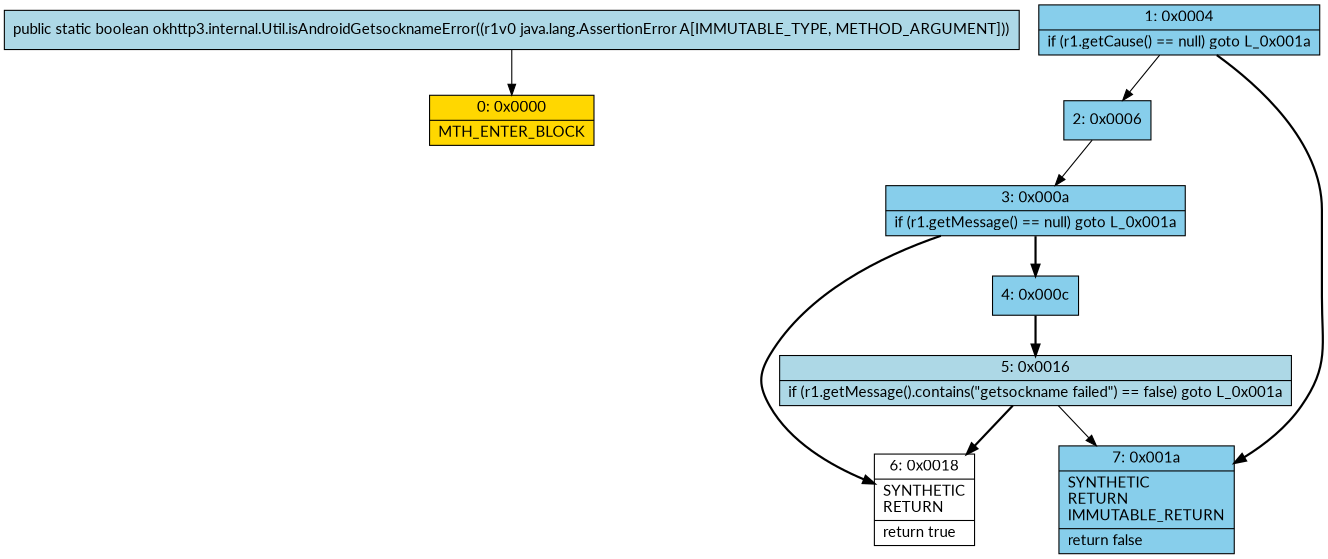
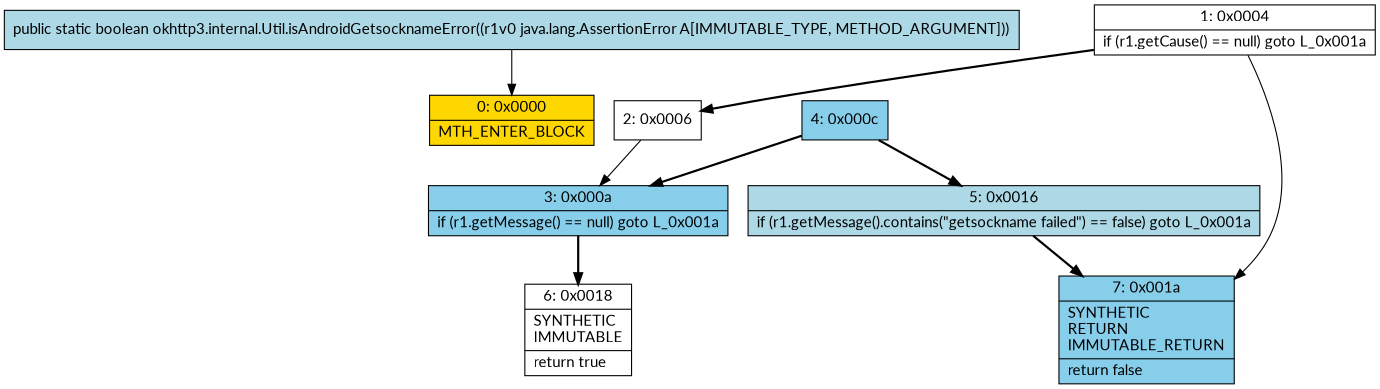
node "1: 0x0004": fillcolor skyblue -> white
edge "1: 0x0004" -> "2: 0x0006": style solid -> bold
node "2: 0x0006": fillcolor skyblue -> white
edge "3: 0x000a" -> "4: 0x000c": reversed
edge "1: 0x0004" -> "7: 0x001a": style bold -> solid
edge "5: 0x0016" -> "7: 0x001a": style solid -> bold
edge "5: 0x0016" -> "6: 0x0018": removed
node "6: 0x0018": text "RETURN" -> "IMMUTABLE"
